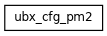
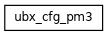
node "ubx_cfg_pm2": label "ubx_cfg_pm2" -> "ubx_cfg_pm3"
